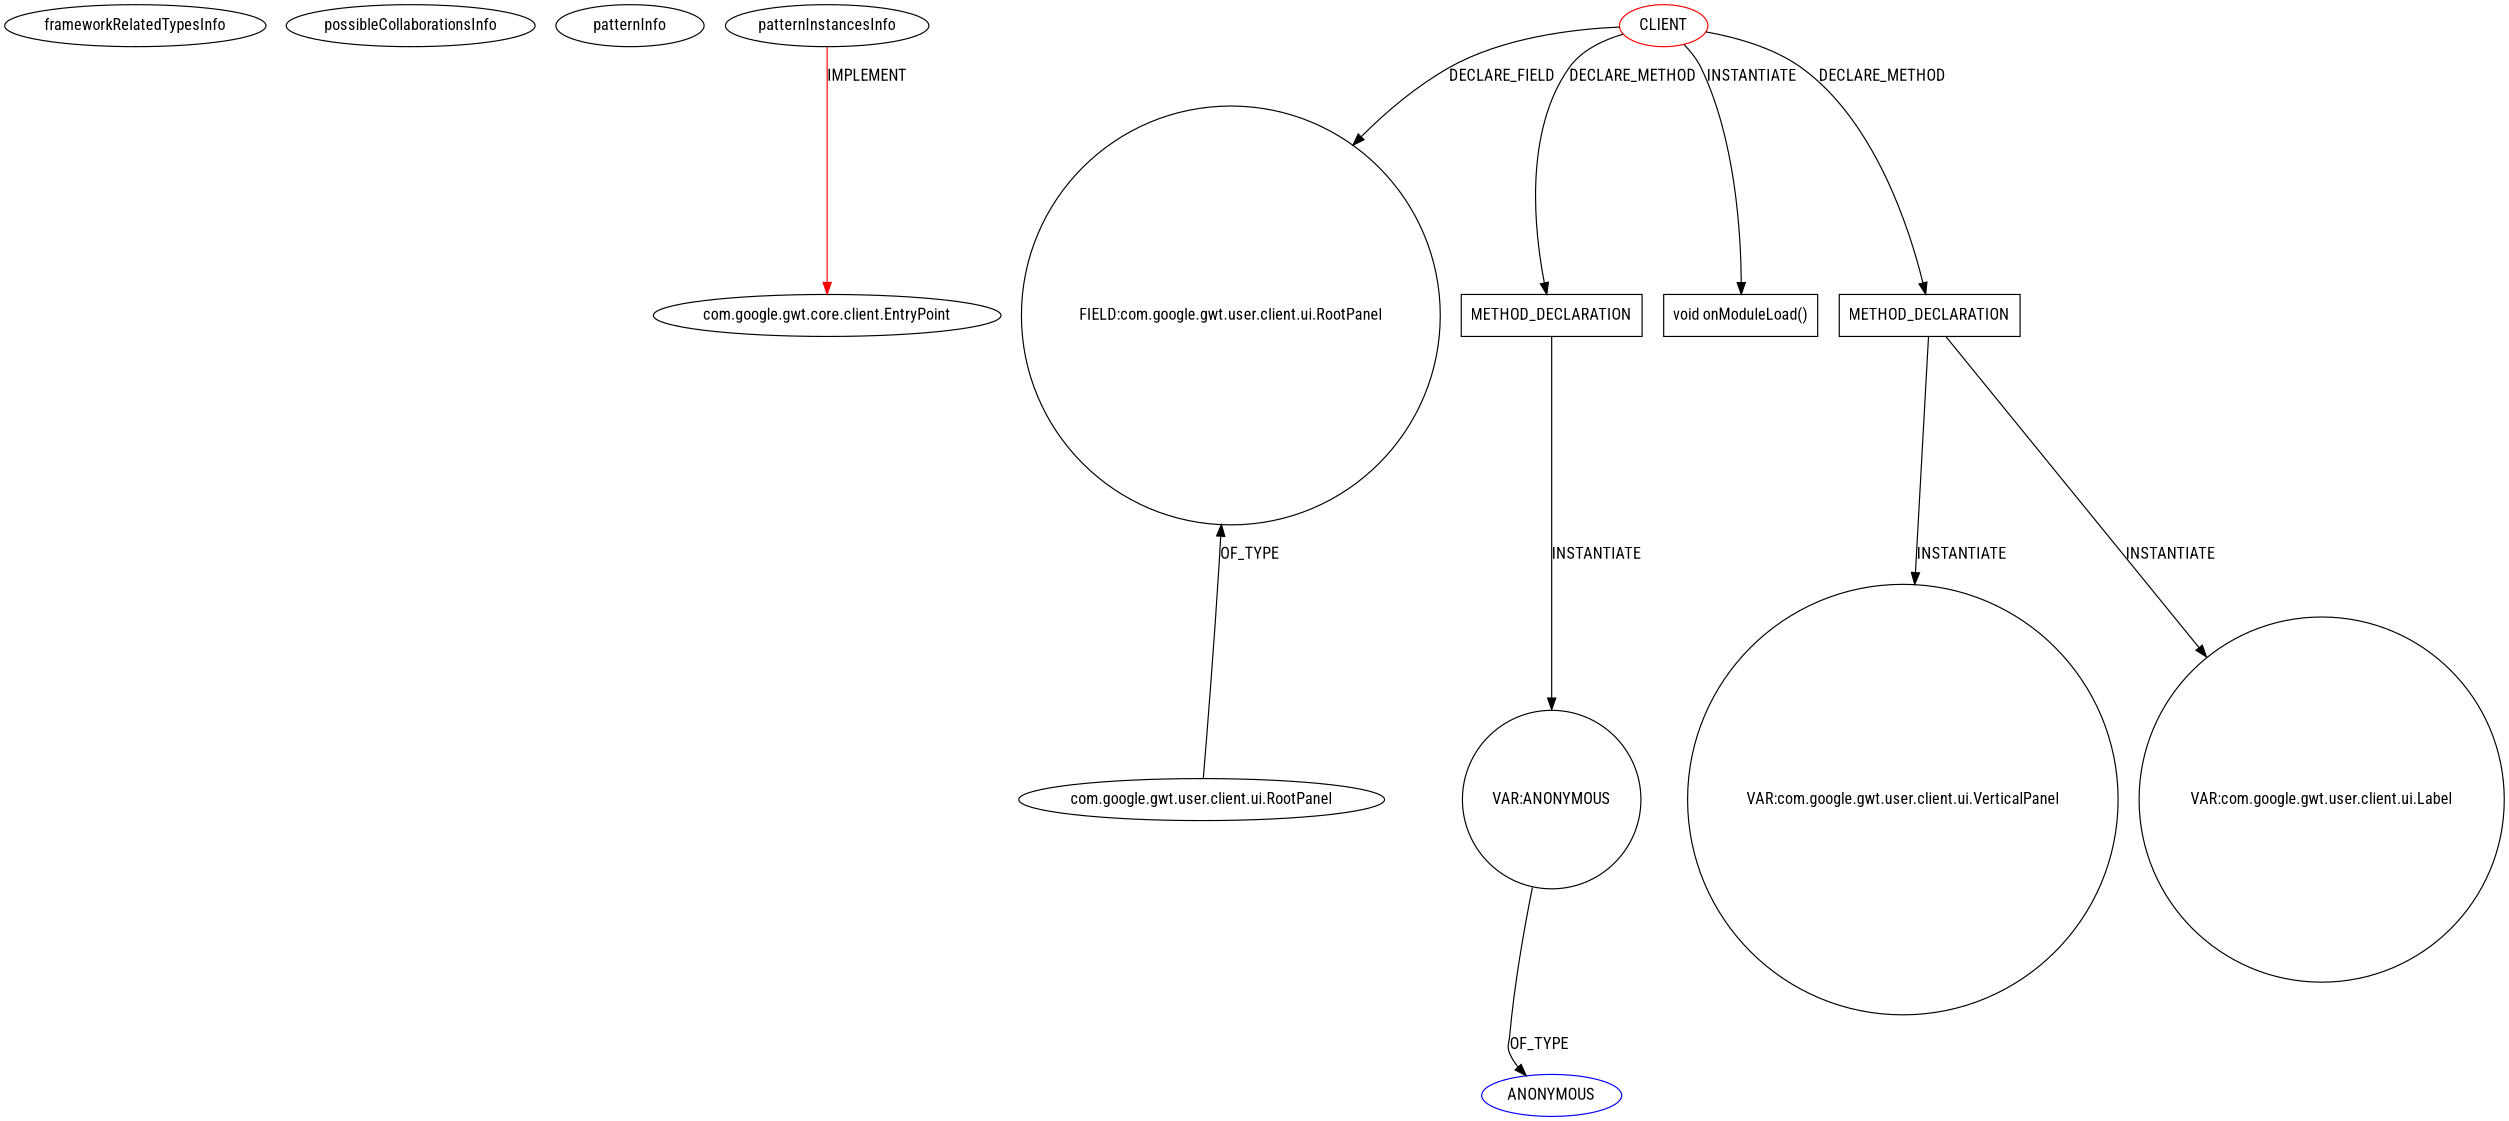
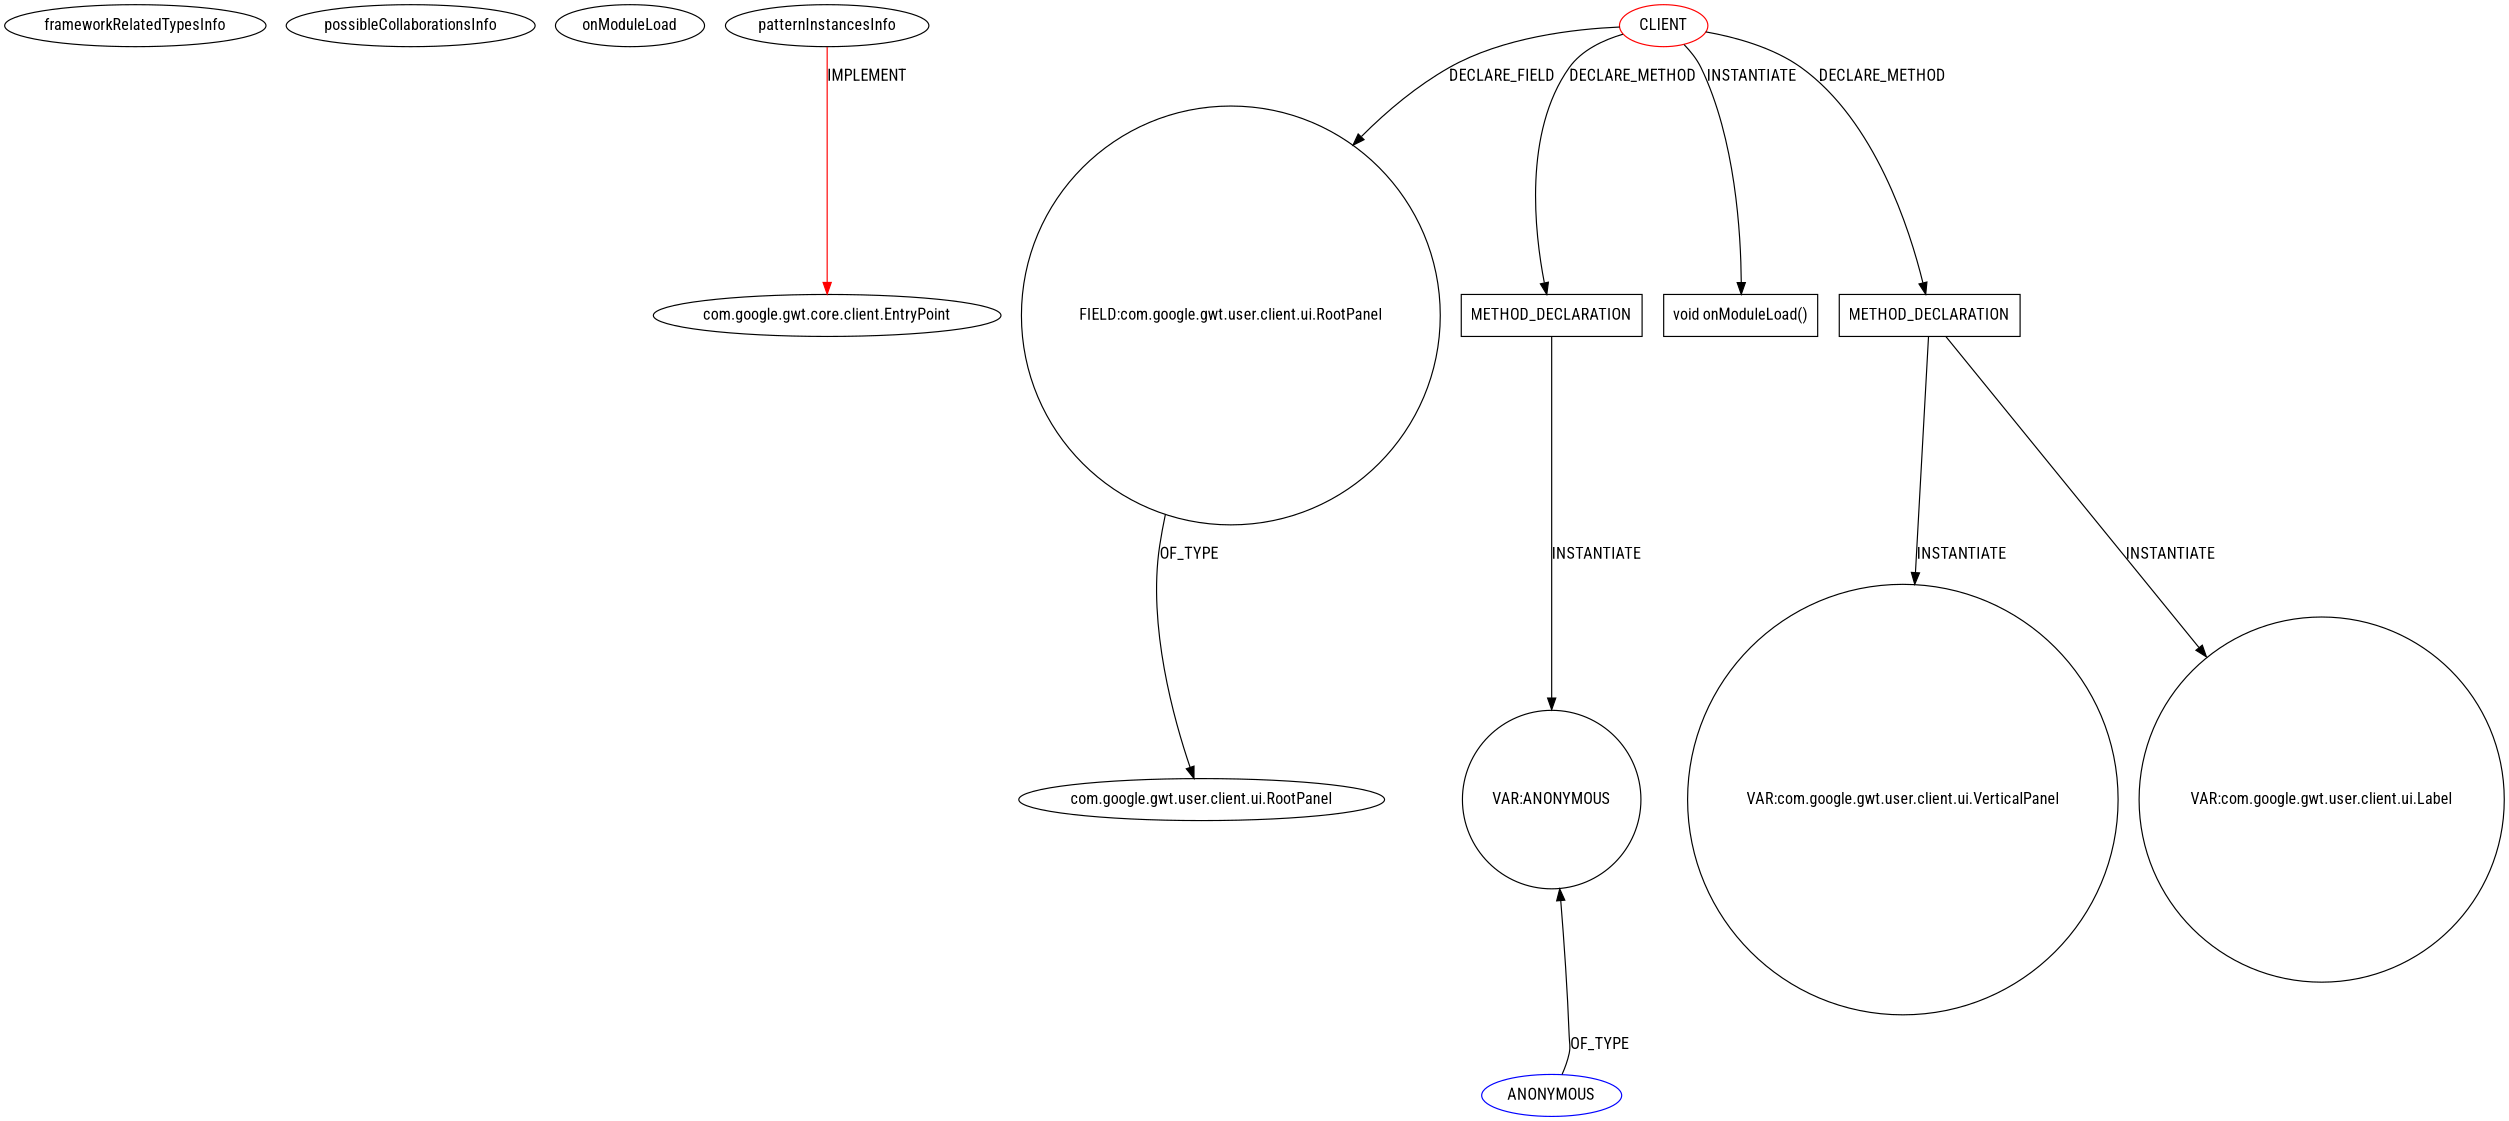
node "patternInfo": label "patternInfo" -> "onModuleLoad"
edge "com.google.gwt.user.client.ui.RootPanel" -> "FIELD:com.google.gwt.user.client.ui.RootPanel": reversed
edge "VAR:ANONYMOUS" -> "ANONYMOUS": reversed
